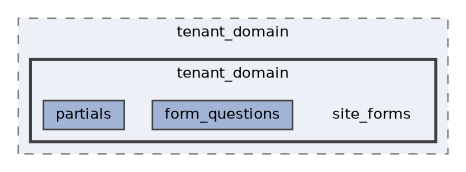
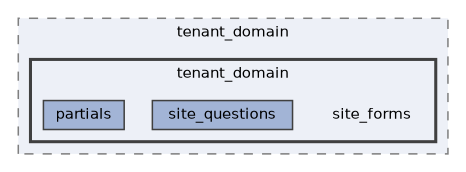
node "form_questions": label "form_questions" -> "site_questions"
